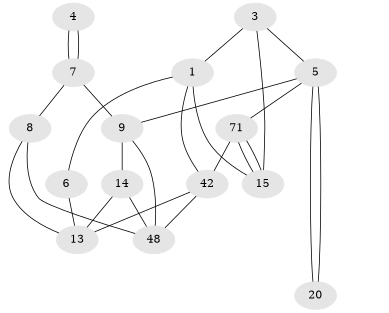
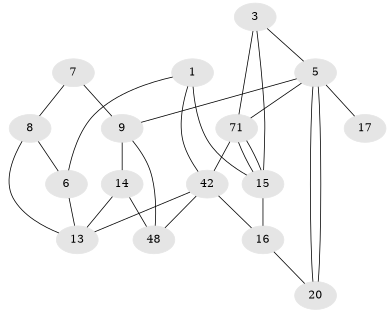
node "4": removed
edge "3" -- "1": now "3" -- "71"
node "17": added
edge "8" -- "48": now "8" -- "6"
node "16": added
